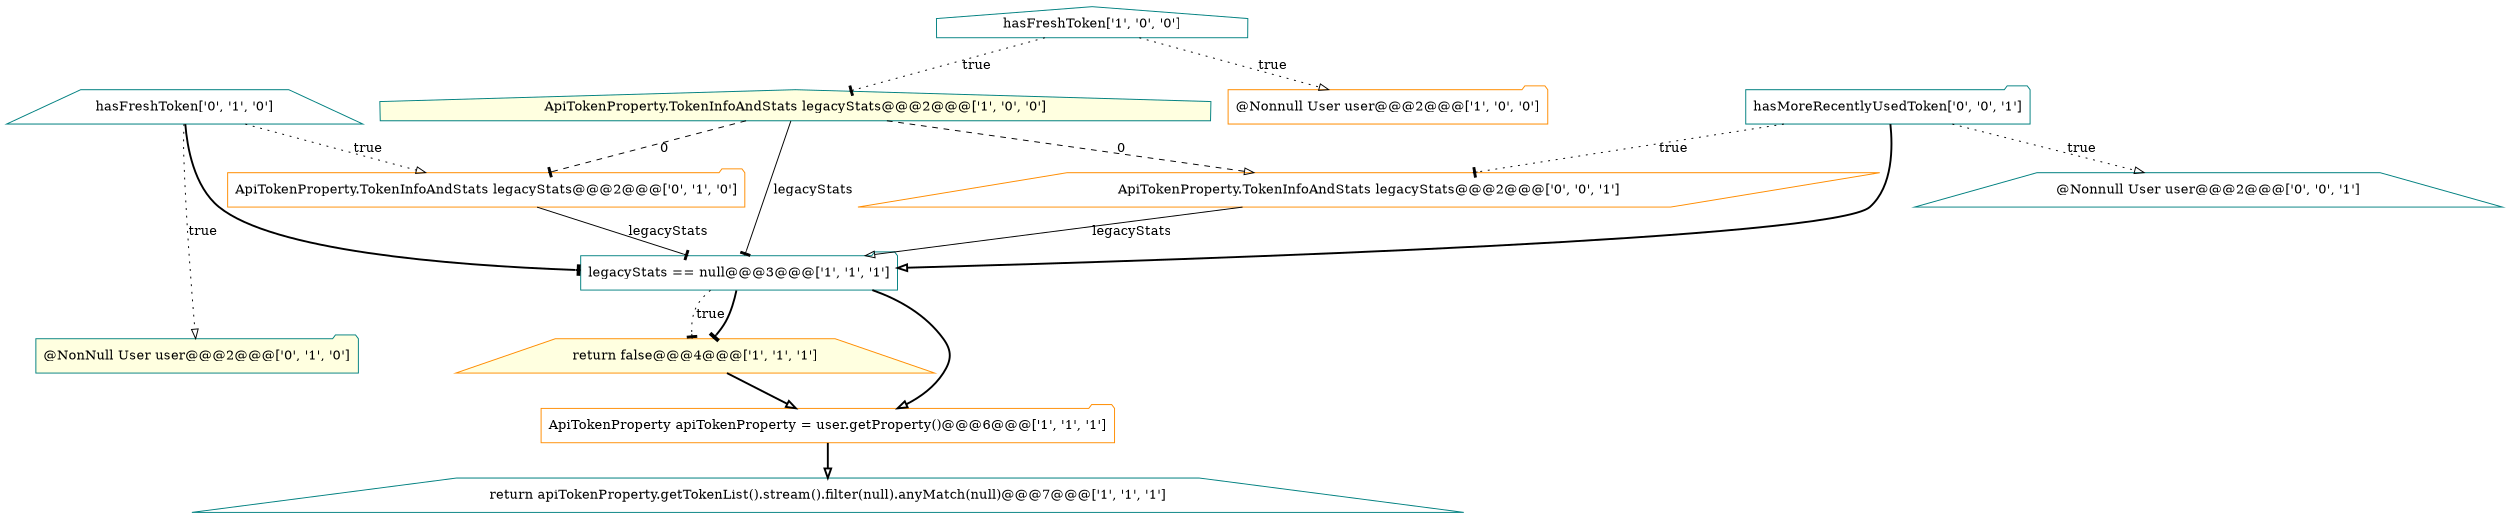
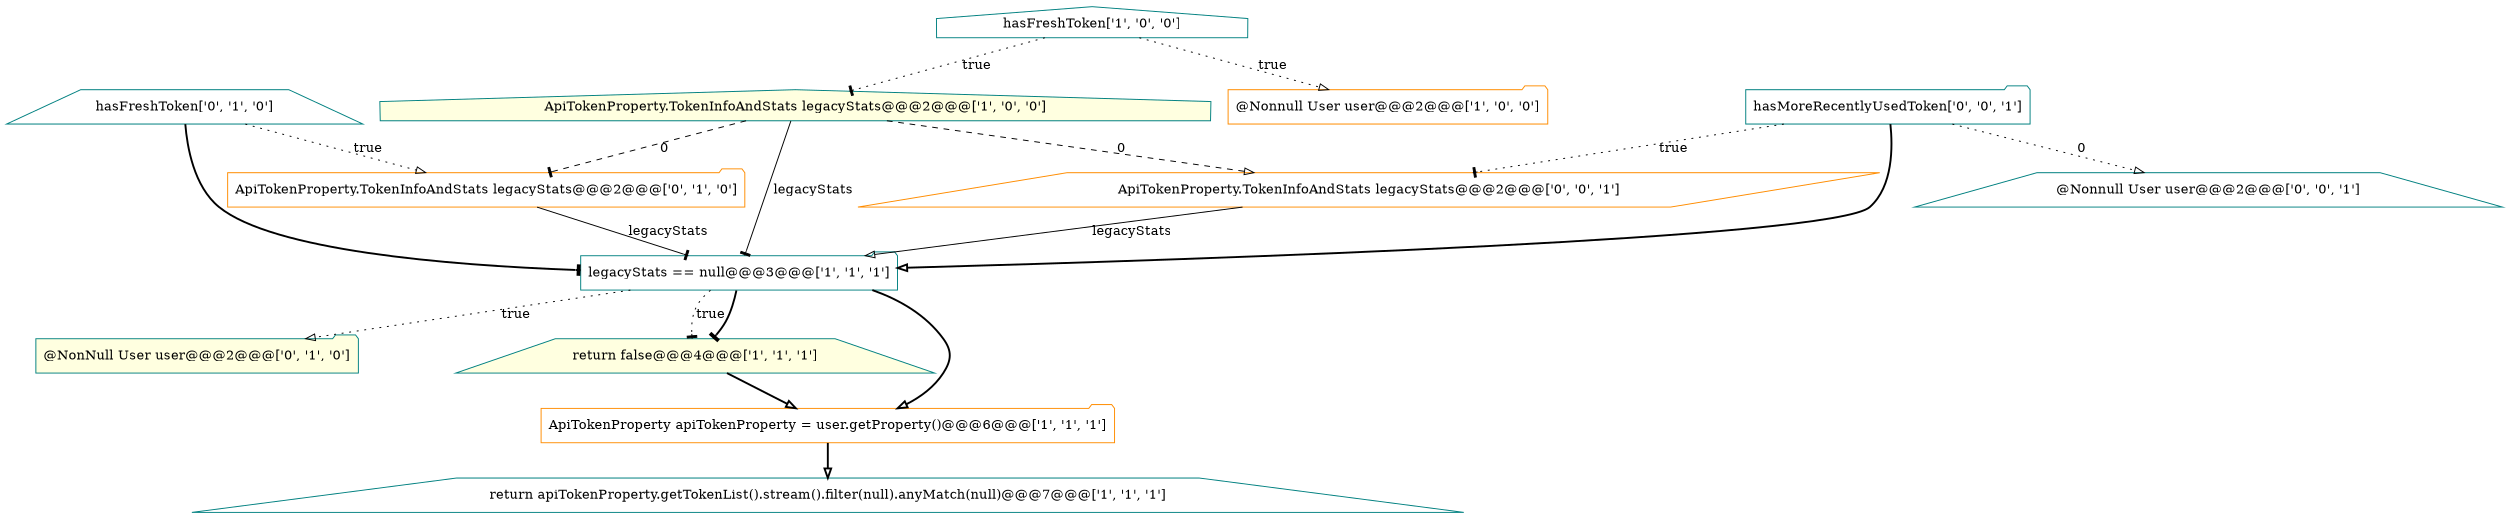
edge "hasMoreRecentlyUsedToken['0', '0', '1']" -> "@Nonnull User user@@@2@@@['0', '0', '1']": label "true" -> "0"
edge "hasFreshToken['0', '1', '0']" -> "@NonNull User user@@@2@@@['0', '1', '0']": now "legacyStats == null@@@3@@@['1', '1', '1']" -> "@NonNull User user@@@2@@@['0', '1', '0']"
node "return false@@@4@@@['1', '1', '1']": color darkorange -> teal
